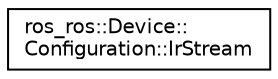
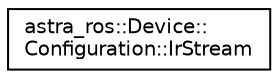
node "ros_ros::Device:: Configuration::IrStream": label "ros_ros::Device:: Configuration::IrStream" -> "astra_ros::Device:: Configuration::IrStream"
